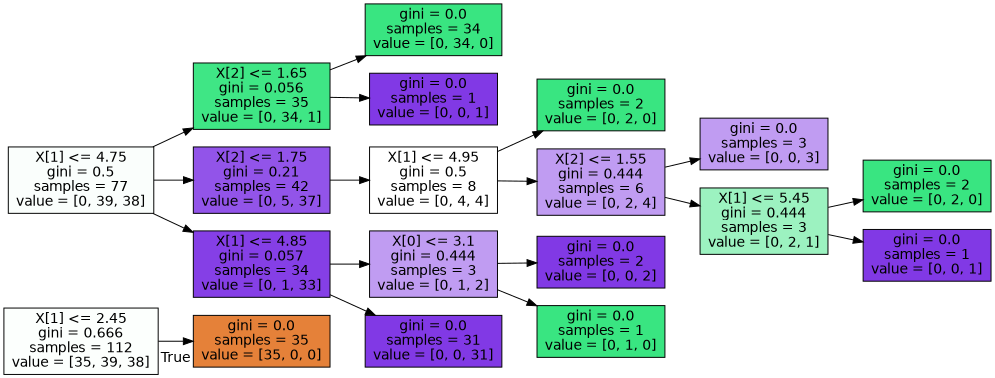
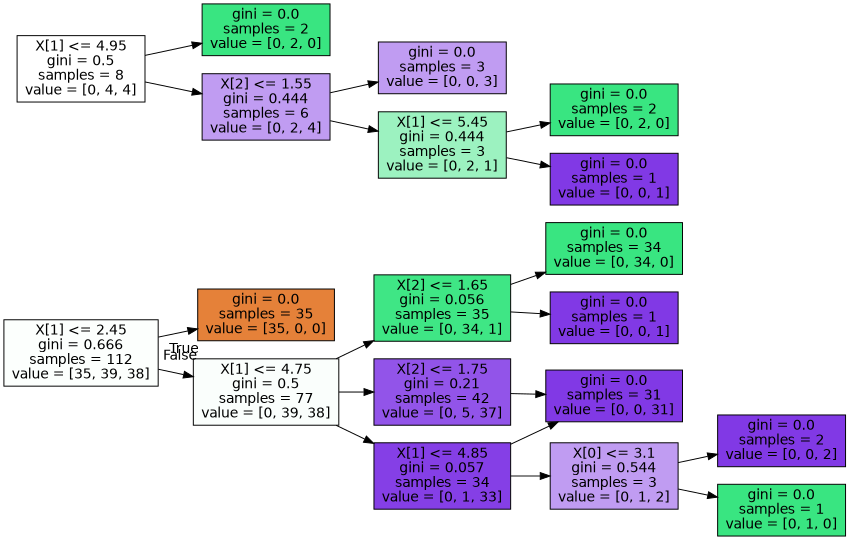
edge "X[2] <= 1.75 gini = 0.21 samples = 42 value = [0, 5, 37]" -> "X[1] <= 4.95 gini = 0.5 samples = 8 value = [0, 4, 4]": now "X[2] <= 1.75 gini = 0.21 samples = 42 value = [0, 5, 37]" -> "gini = 0.0 samples = 31 value = [0, 0, 31]"
node "X[0] <= 3.1 gini = 0.444 samples = 3 value = [0, 1, 2]": label "X[0] <= 3.1 gini = 0.444 samples = 3 value = [0, 1, 2]" -> "X[0] <= 3.1 gini = 0.544 samples = 3 value = [0, 1, 2]"
edge "X[1] <= 2.45 gini = 0.666 samples = 112 value = [35, 39, 38]" -> "X[1] <= 4.75 gini = 0.5 samples = 77 value = [0, 39, 38]": added
